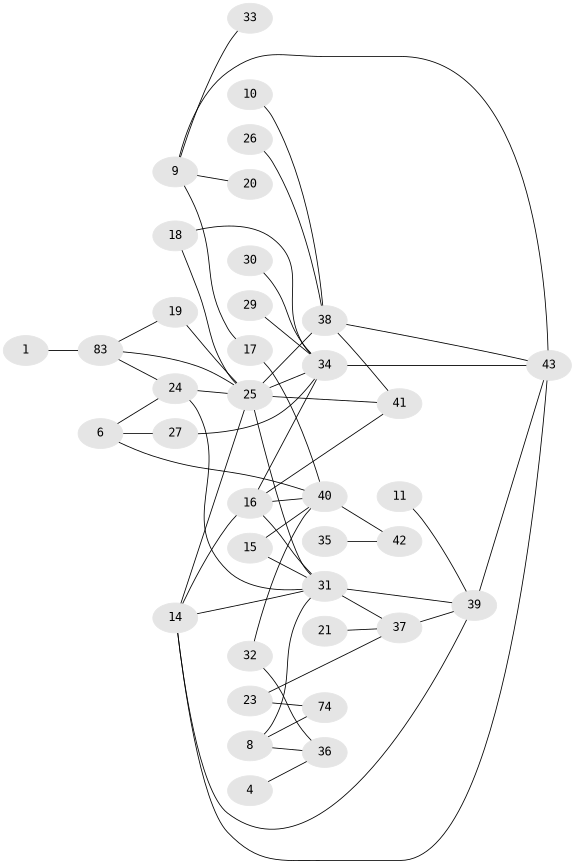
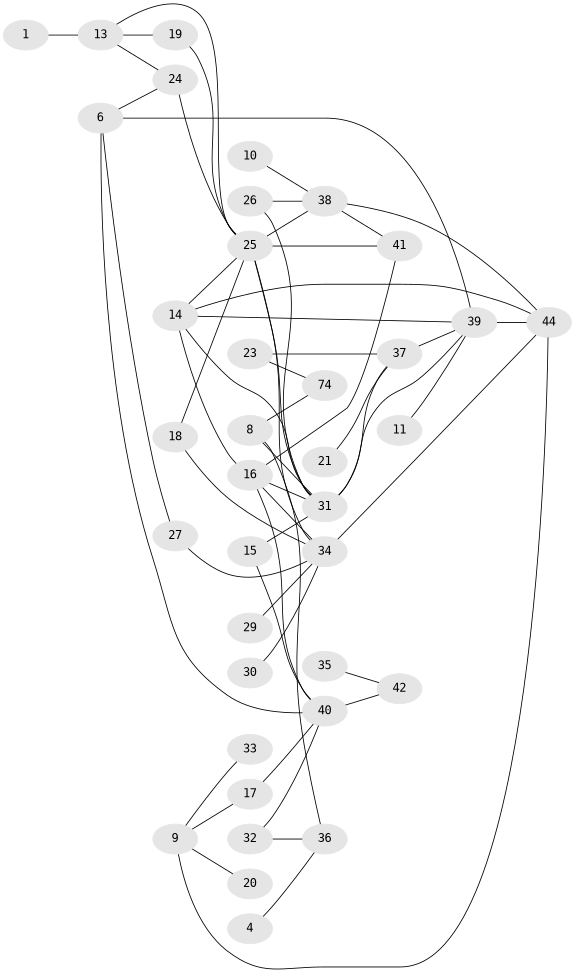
edge "6" -- "39": added
node "83": label "83" -> "13"
node "43": label "43" -> "44"
edge "24" -- "31": now "26" -- "31"
